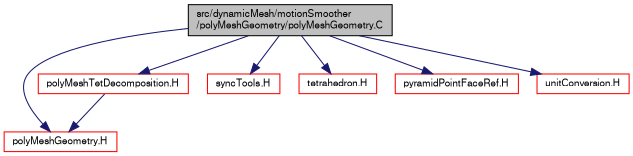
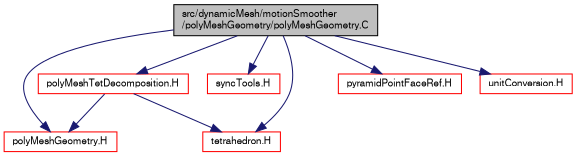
edge "polyMeshTetDecomposition.H" -> "tetrahedron.H": added
